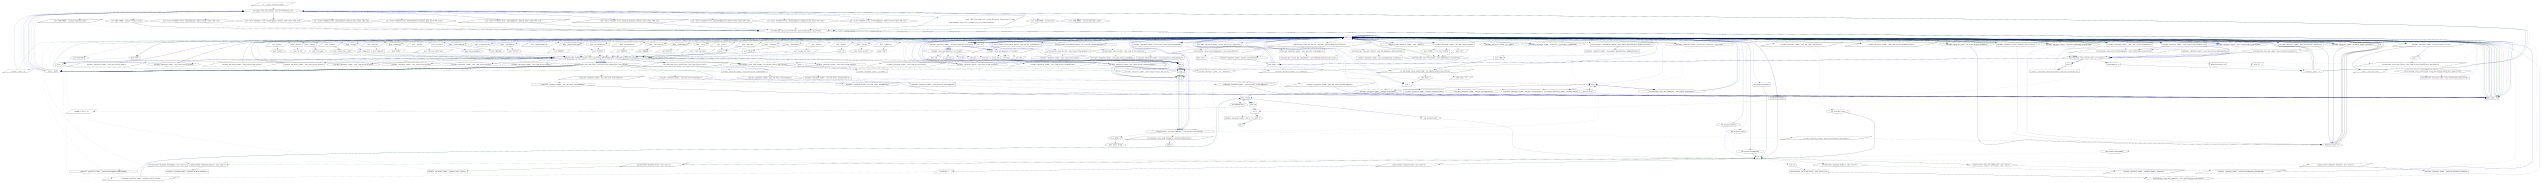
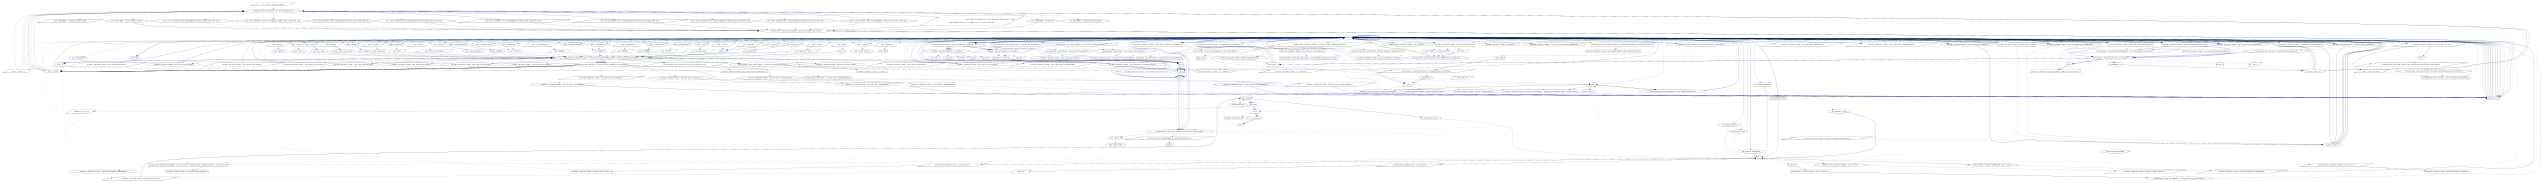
node "getDefaultToolkit 80": label "getDefaultToolkit 80" -> "push 80"
